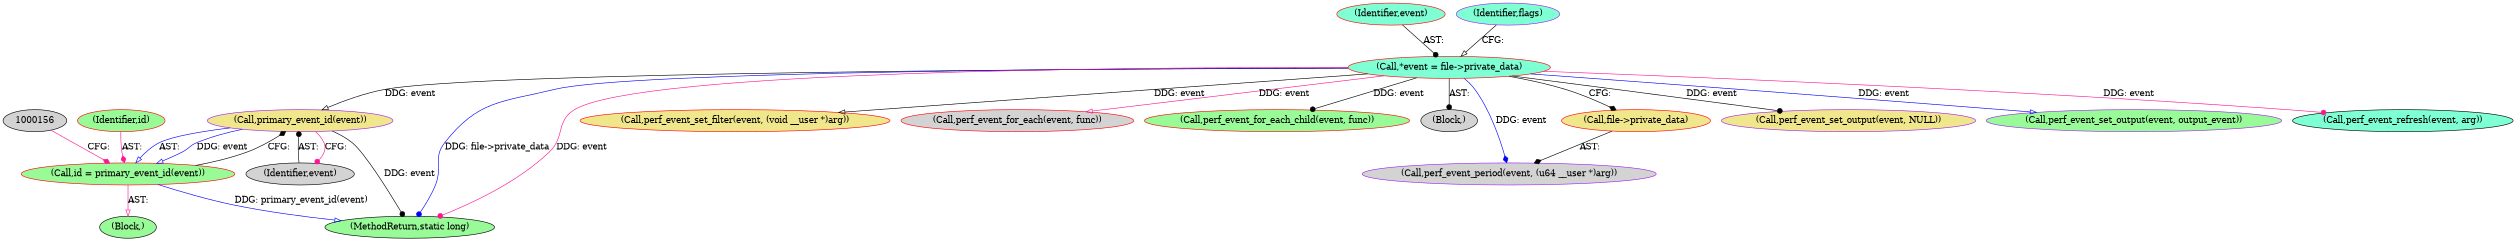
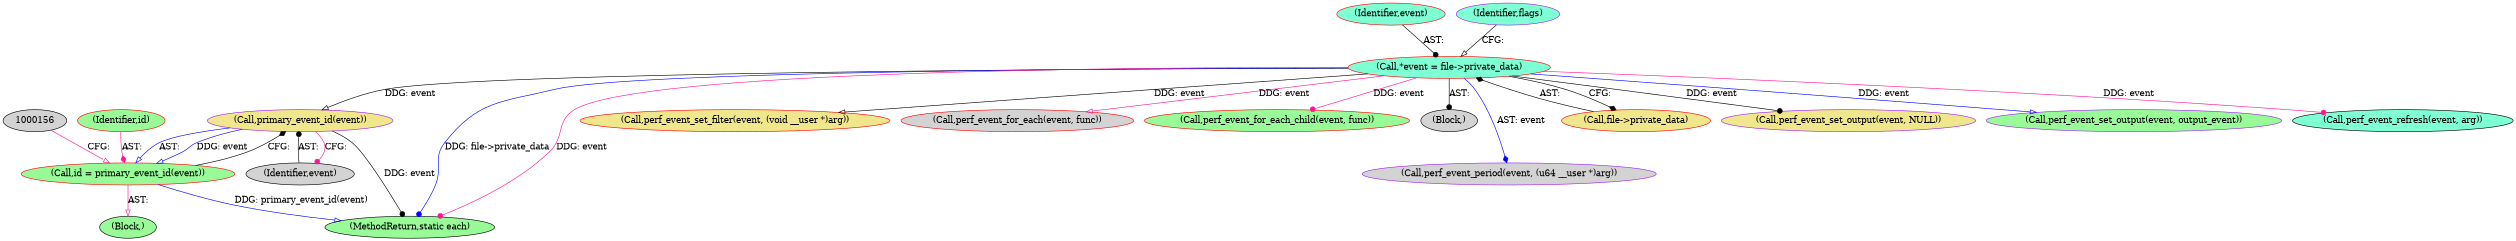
edge "(Call,*event = file->private_data)" -> "(Call,perf_event_for_each_child(event, func))": color black -> deeppink
edge "(Call,*event = file->private_data)" -> "(Call,perf_event_period(event, (u64 __user *)arg))": label "DDG: event" -> "AST: event"
edge "1000156" -> "(Call,id = primary_event_id(event))": arrowhead diamond -> onormal
edge "(Call,file->private_data)" -> "(Call,perf_event_period(event, (u64 __user *)arg))": now "(Call,file->private_data)" -> "(Call,*event = file->private_data)"
node "(MethodReturn,static long)": label "(MethodReturn,static long)" -> "(MethodReturn,static each)"
